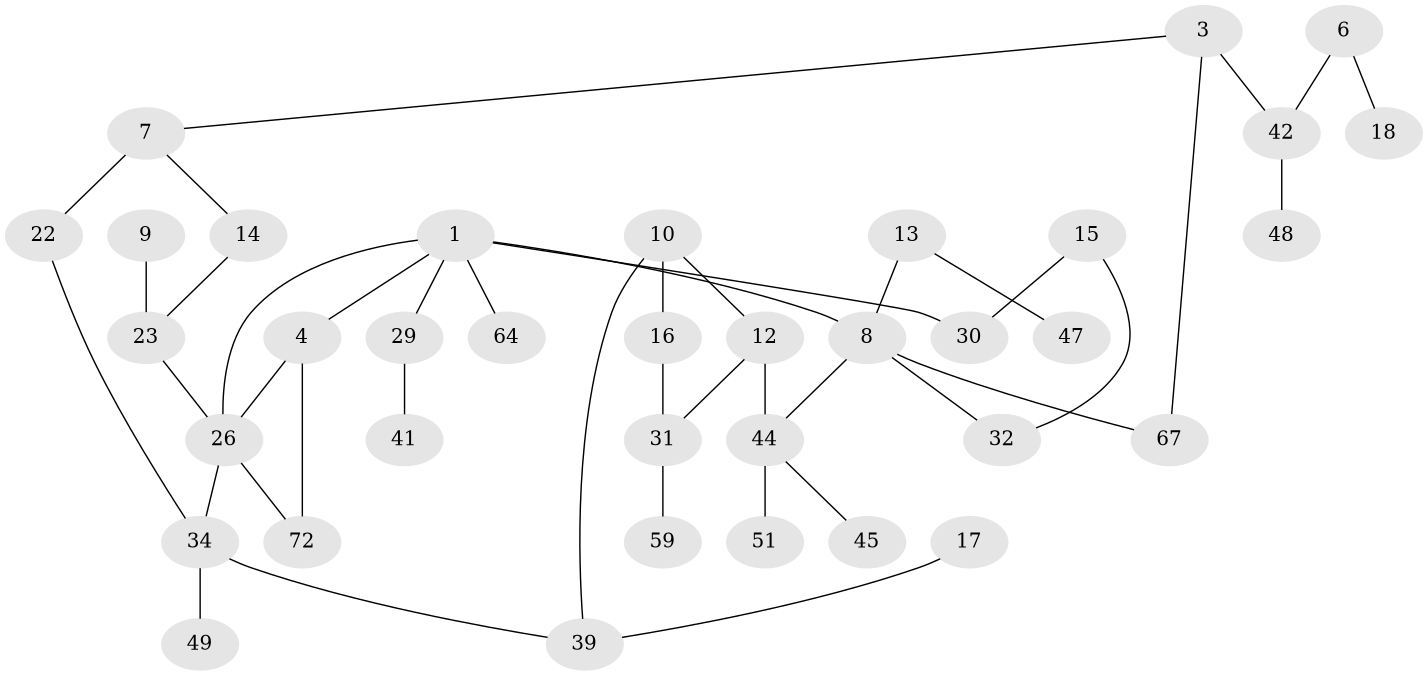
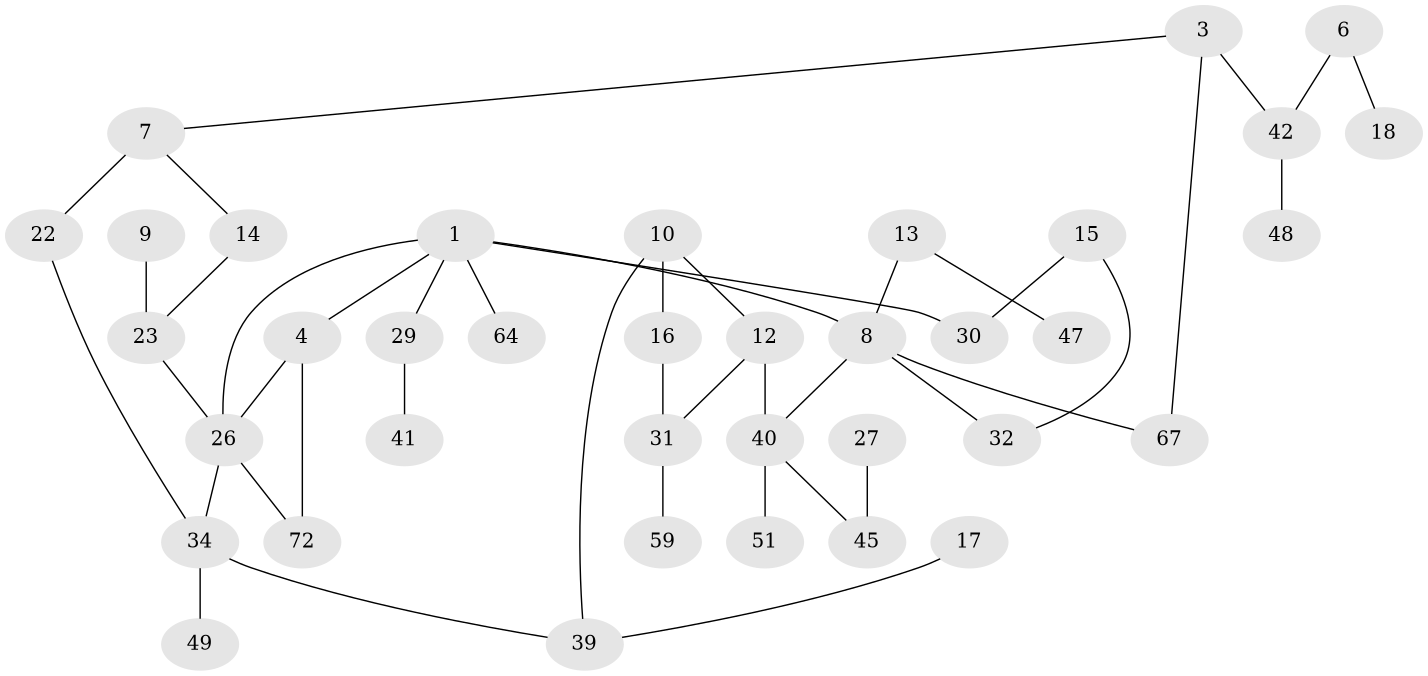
node "44": label "44" -> "40"
node "27": added
